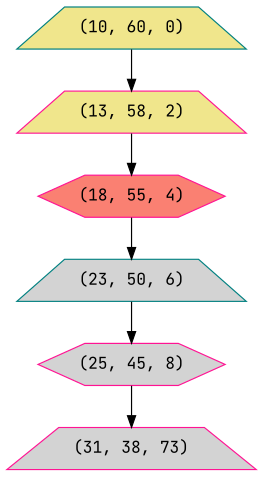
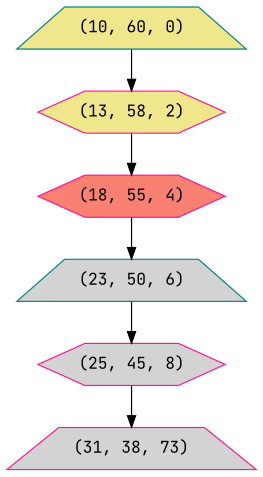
node "(13, 58, 2)": shape trapezium -> hexagon
